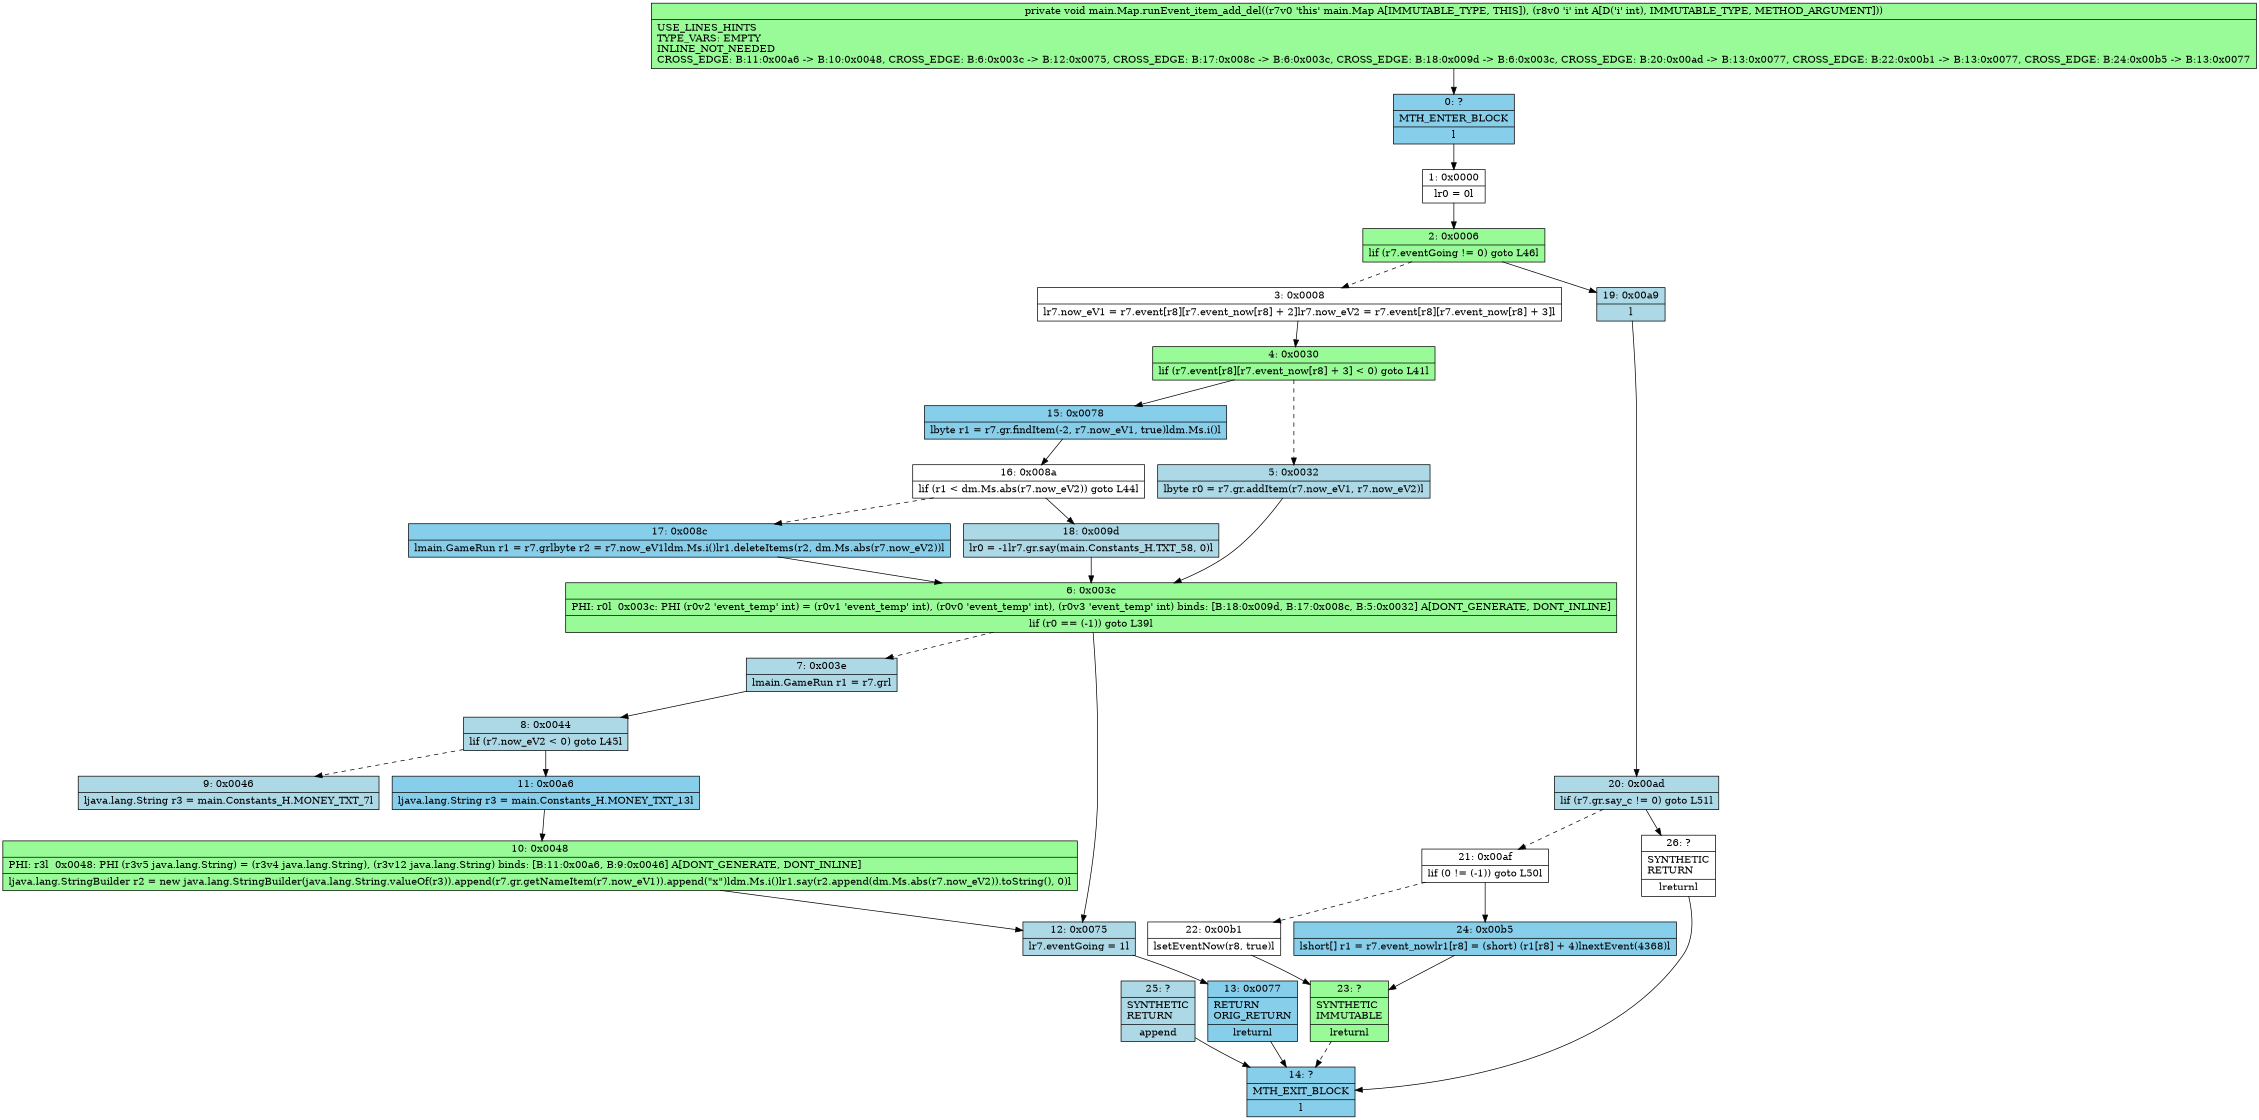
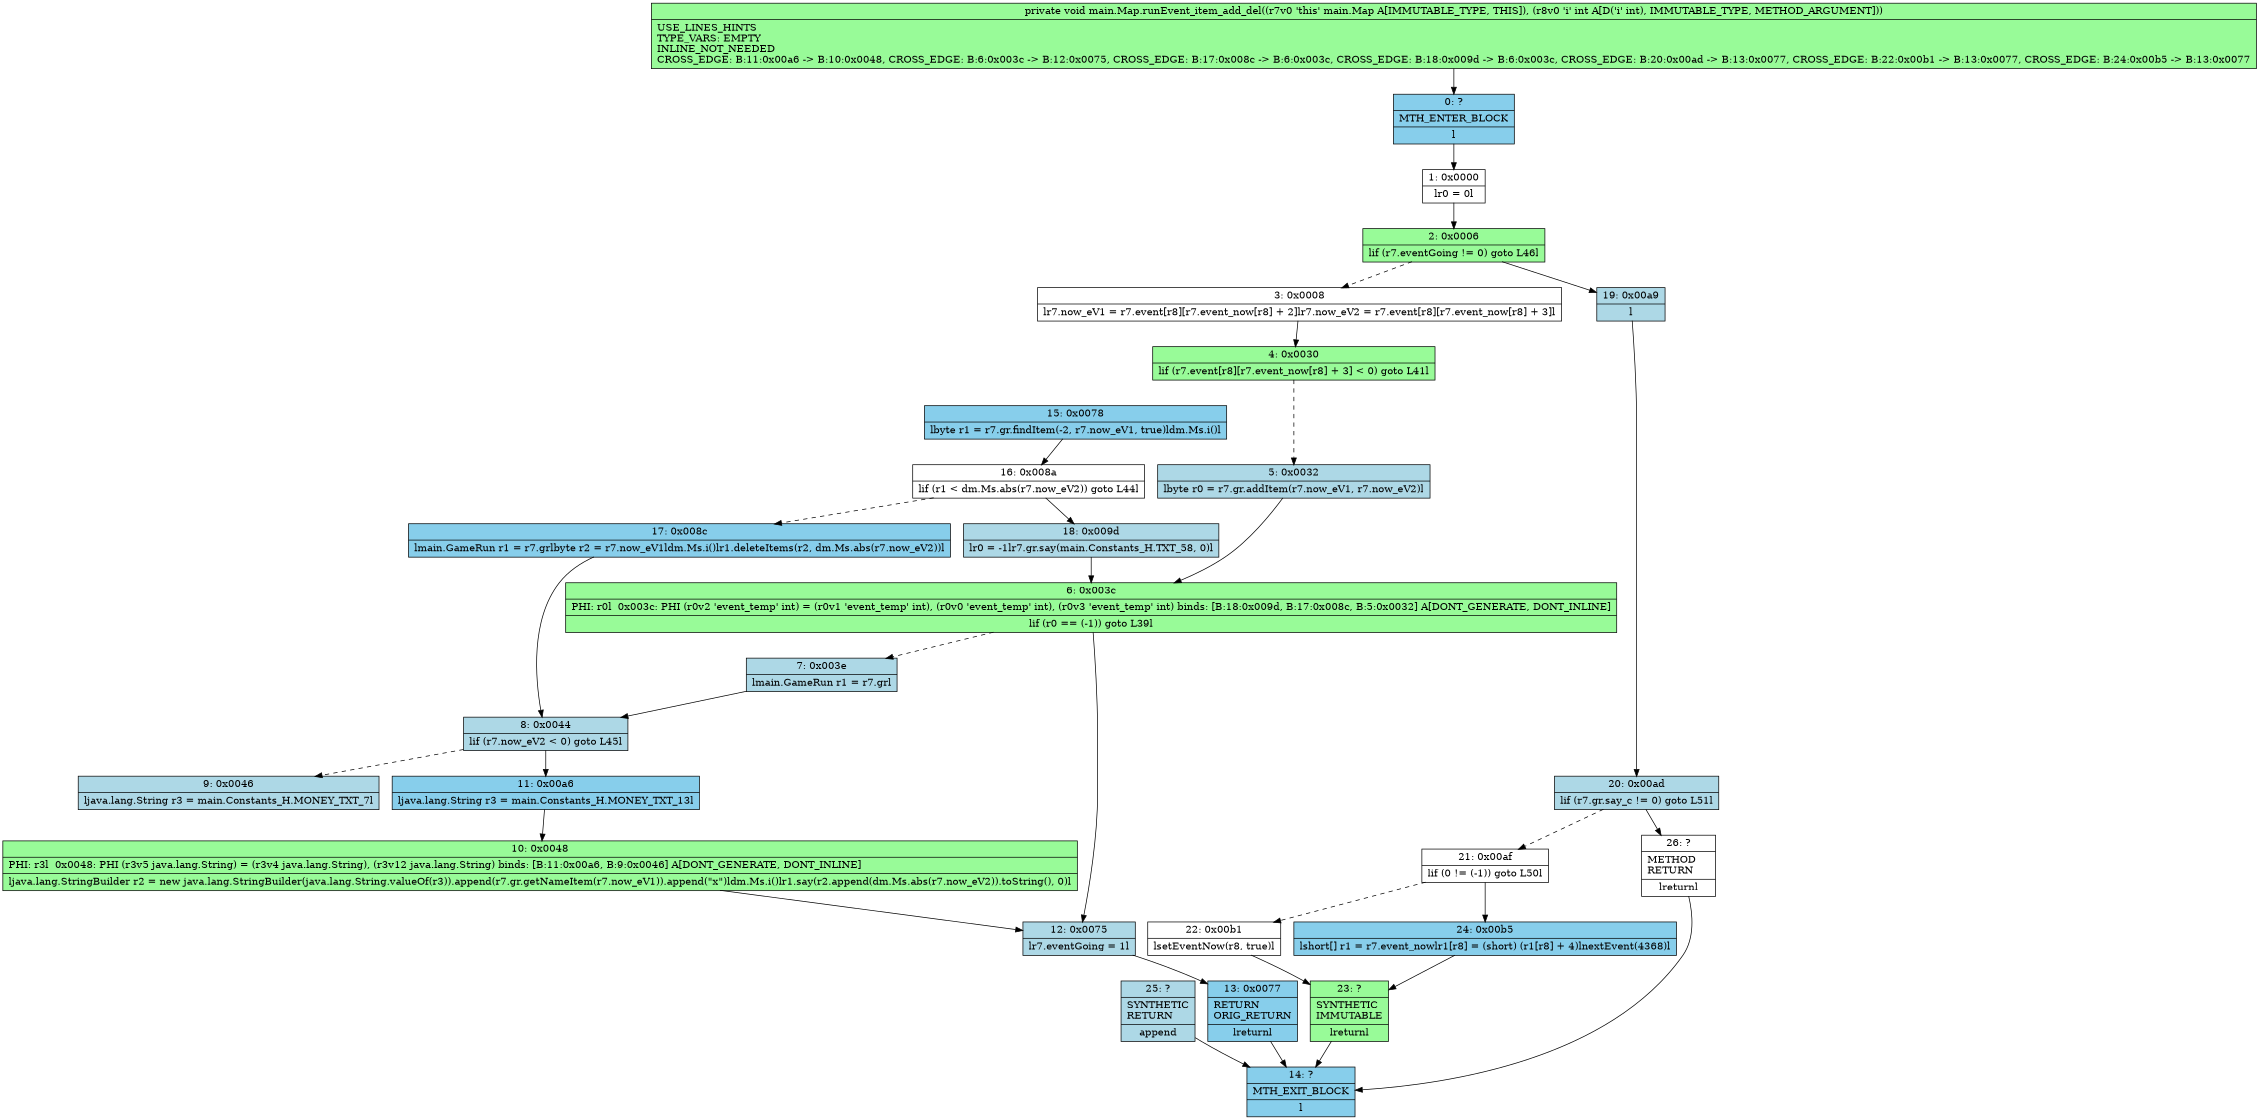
edge "4: 0x0030" -> "15: 0x0078": removed
edge "17: 0x008c" -> "6: 0x003c": now "17: 0x008c" -> "8: 0x0044"
node "26: ?": text "SYNTHETIC" -> "METHOD"
edge "23: ?" -> "14: ?": style dashed -> solid
